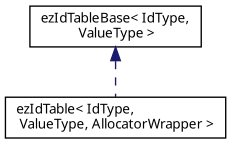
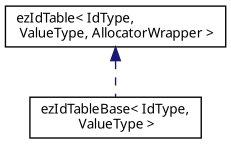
edge "ezIdTable< IdType, ValueType, AllocatorWrapper >" -> "ezIdTableBase< IdType, ValueType >": reversed
